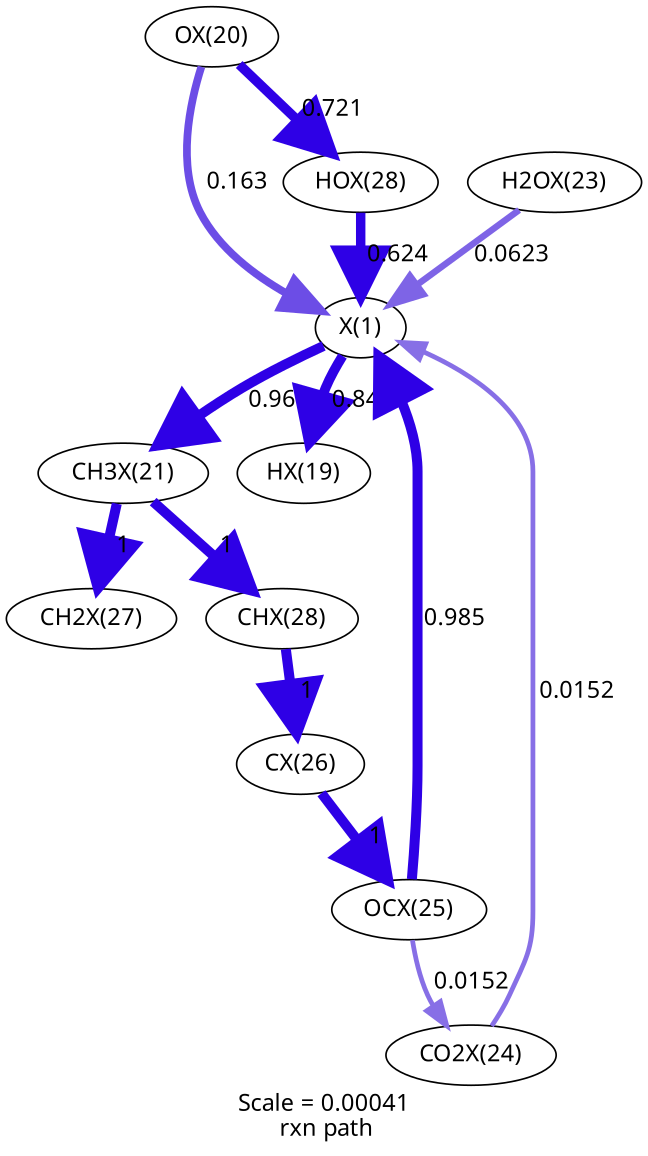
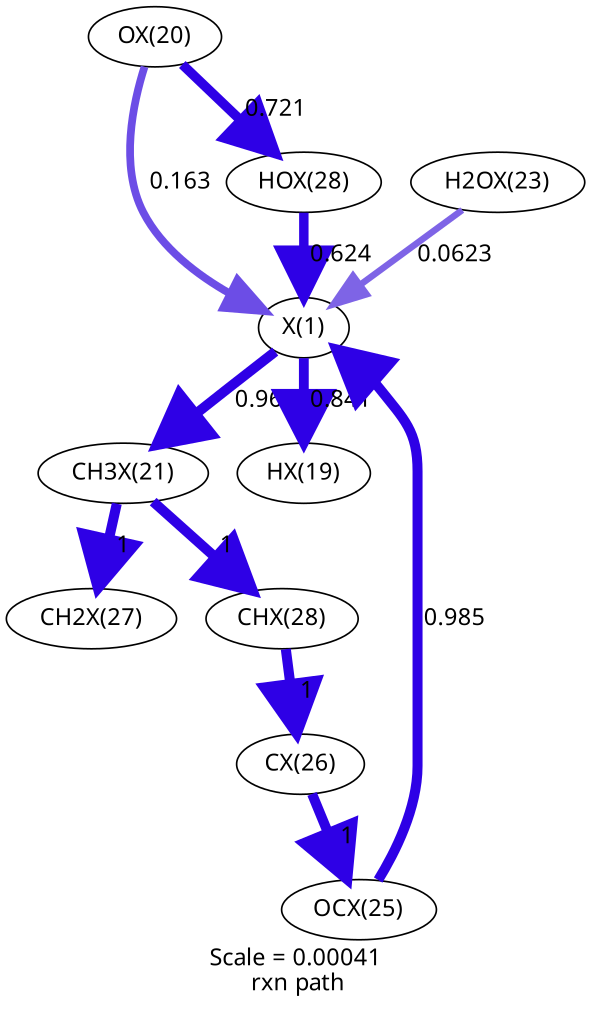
node "CO2X(24)": removed
